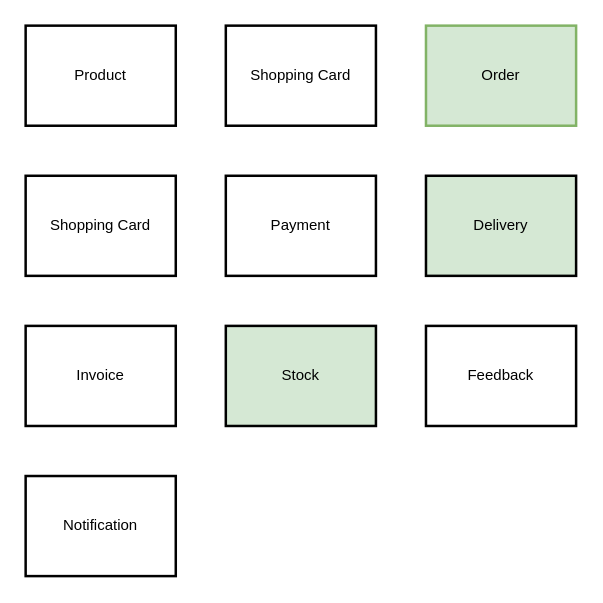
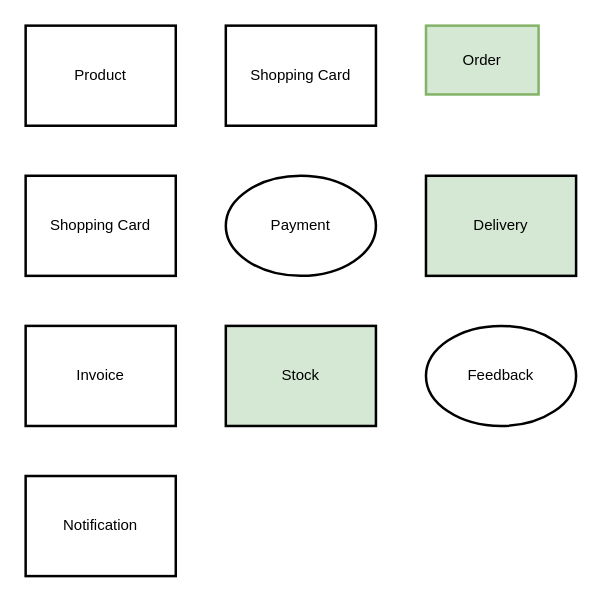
node "Order": size 150x100 -> 113x69
node "Payment": shape rectangle -> ellipse
node "Feedback": shape rectangle -> ellipse
